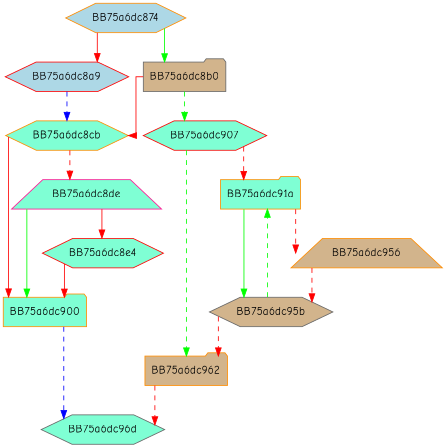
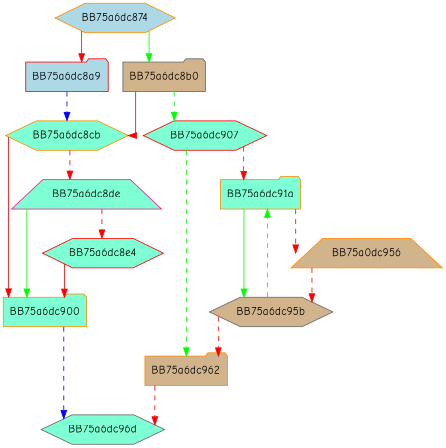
node "BB75a6dc8a9": shape hexagon -> folder
edge "BB75a6dc8de" -> "BB75a6dc8e4": style solid -> dashed
node "BB75a6dc956": label "BB75a6dc956" -> "BB75a0dc956"
